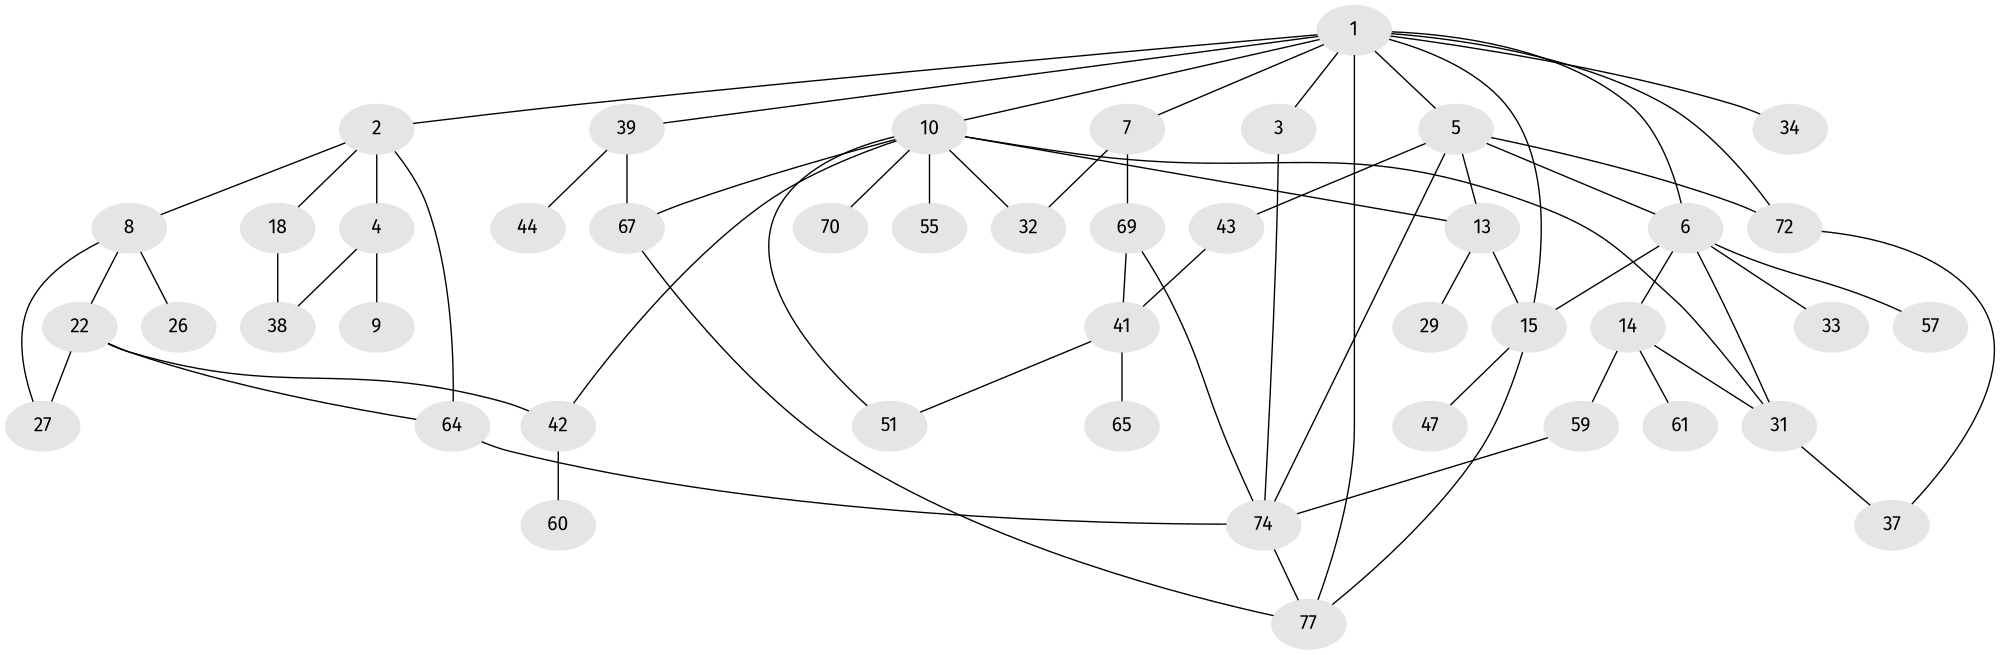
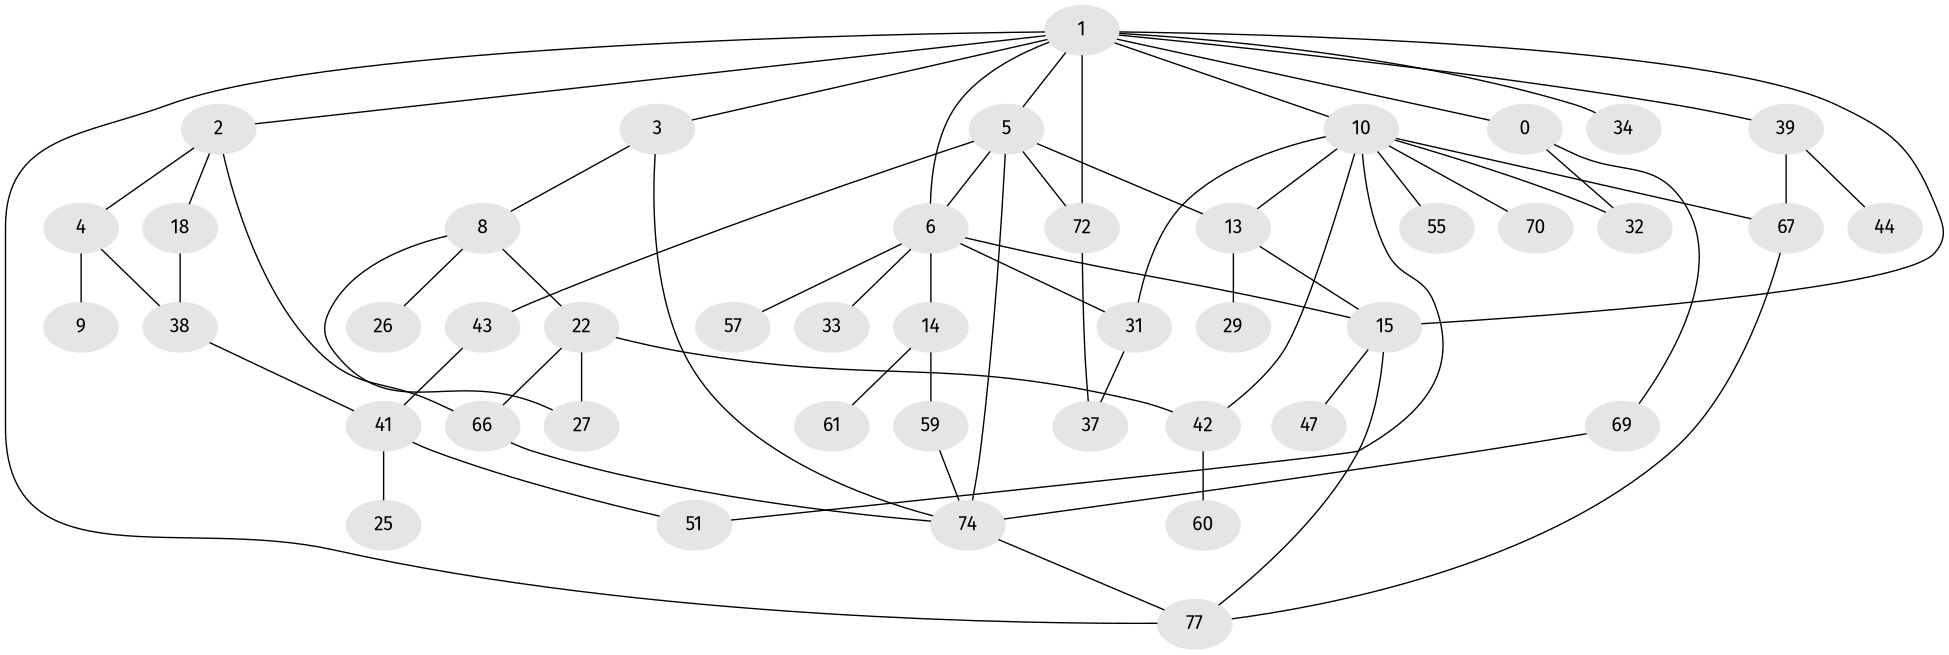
node "7": label "7" -> "0"
edge "2" -- "8": now "3" -- "8"
edge "69" -- "41": now "38" -- "41"
edge "14" -- "31": removed
node "64": label "64" -> "66"
node "65": label "65" -> "25"
